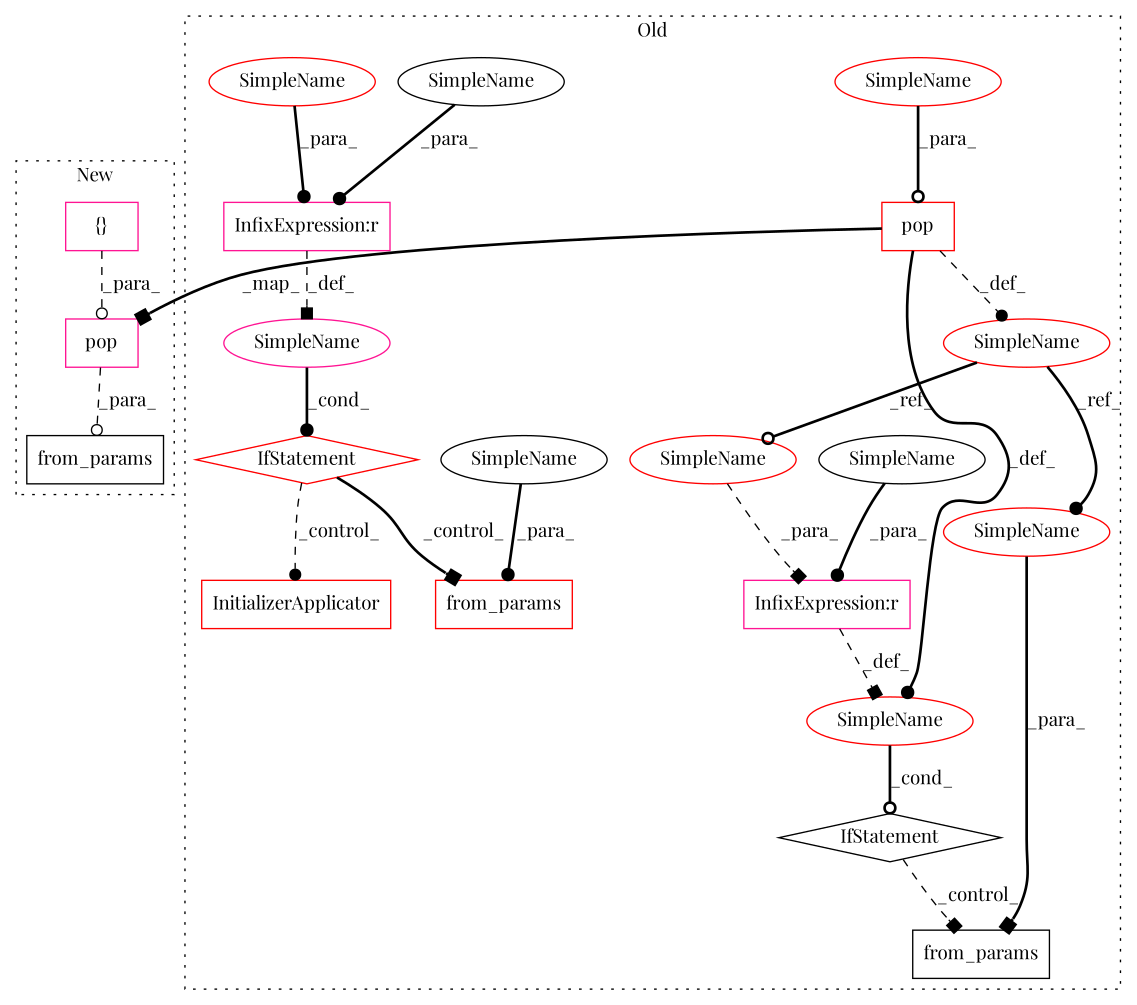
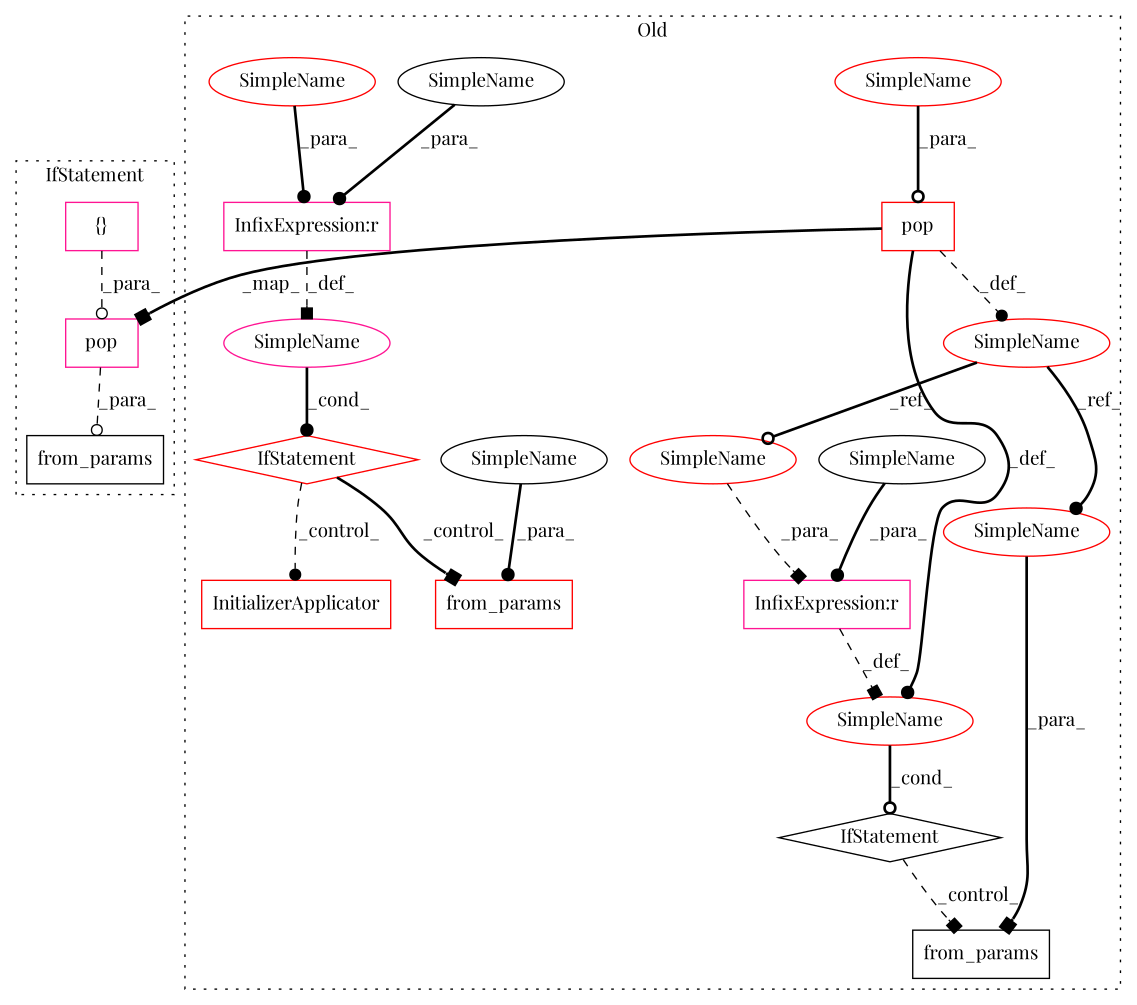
cluster "New": label "New" -> "IfStatement"
